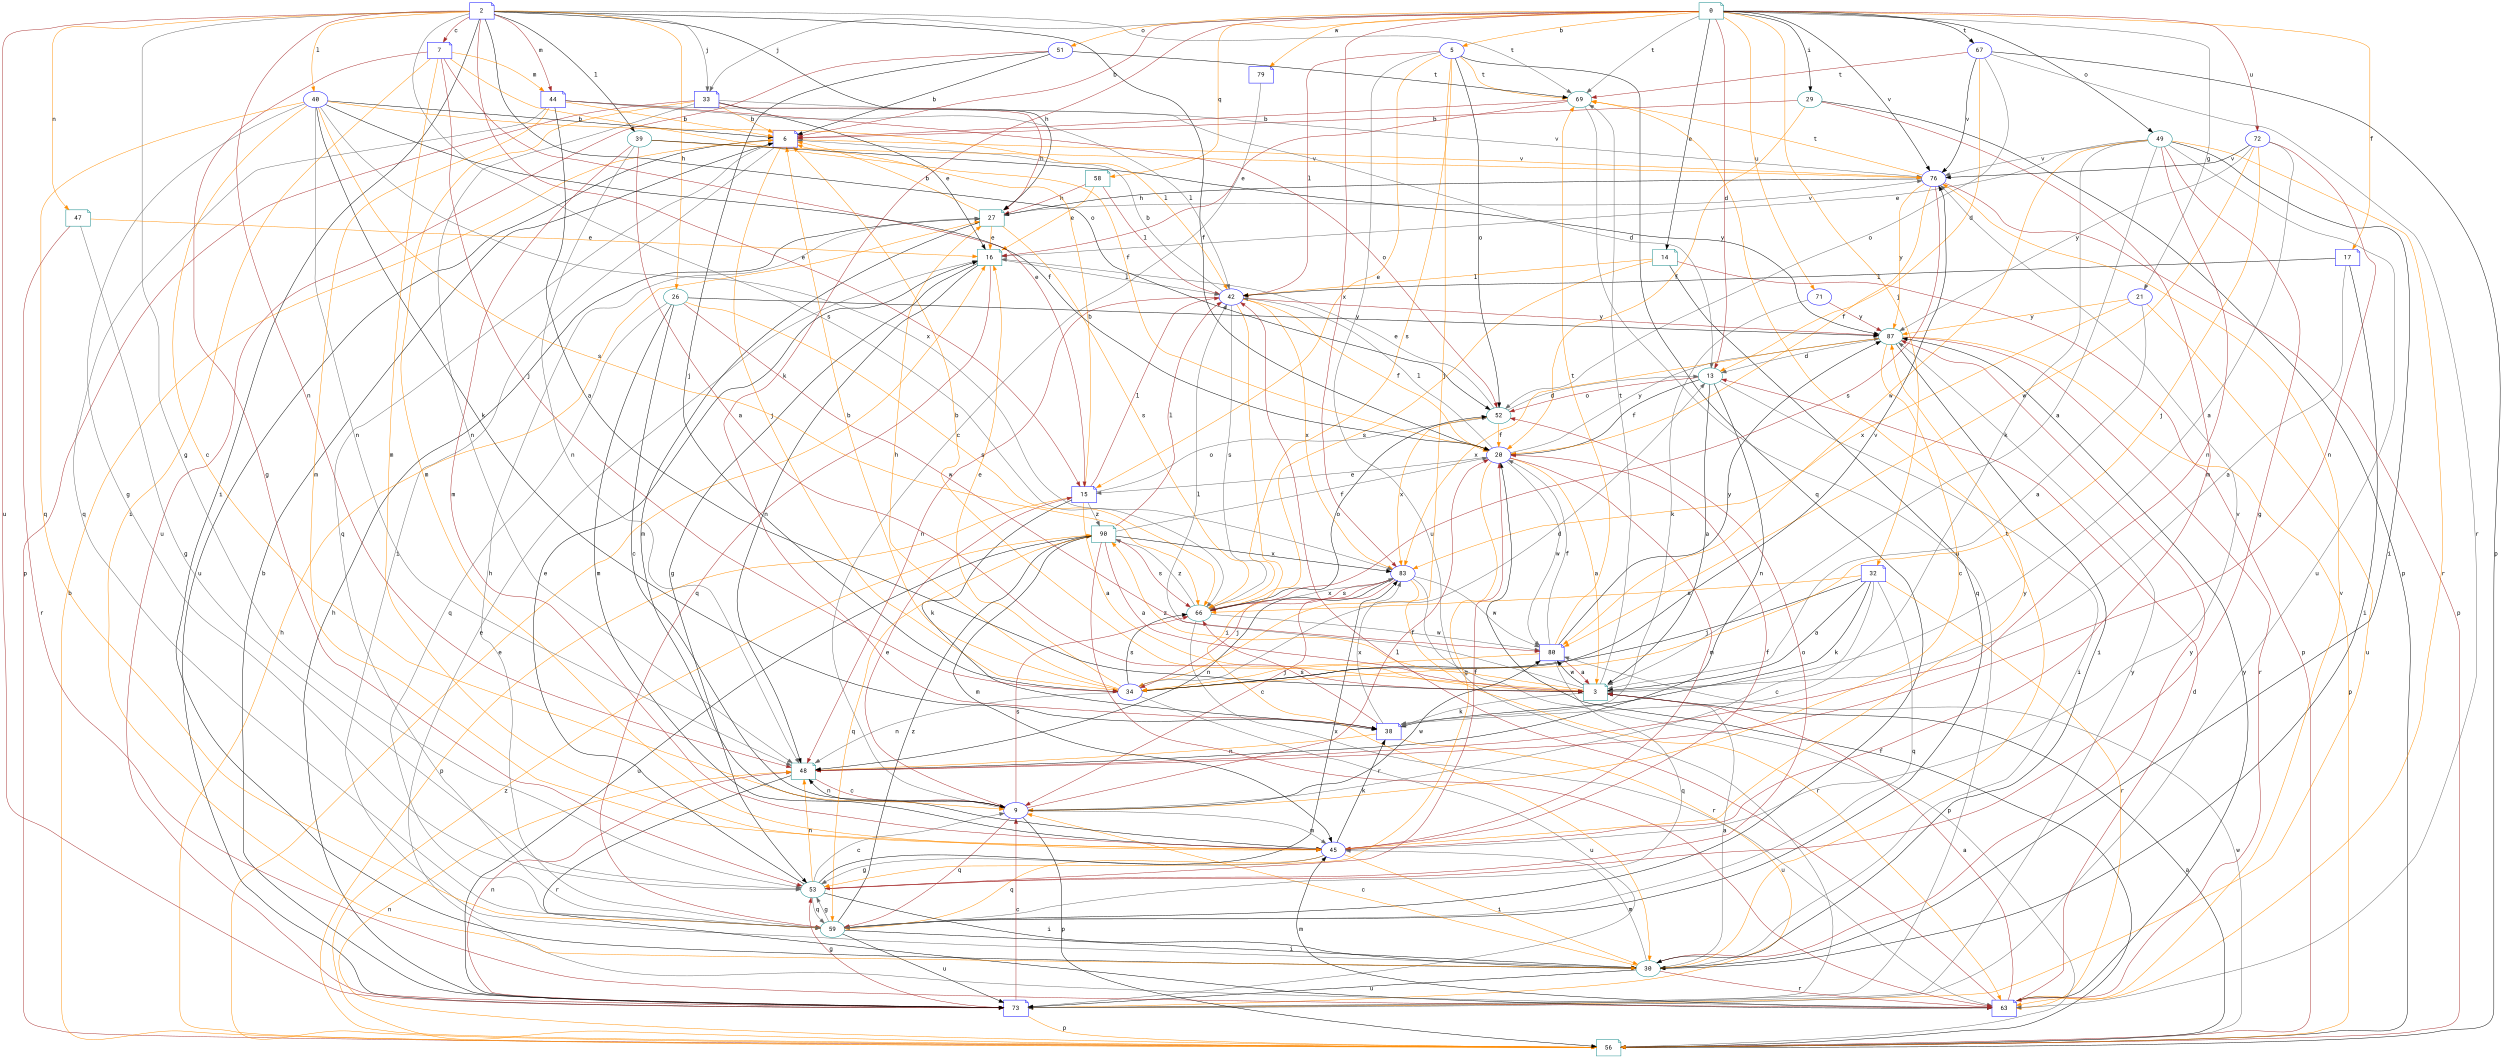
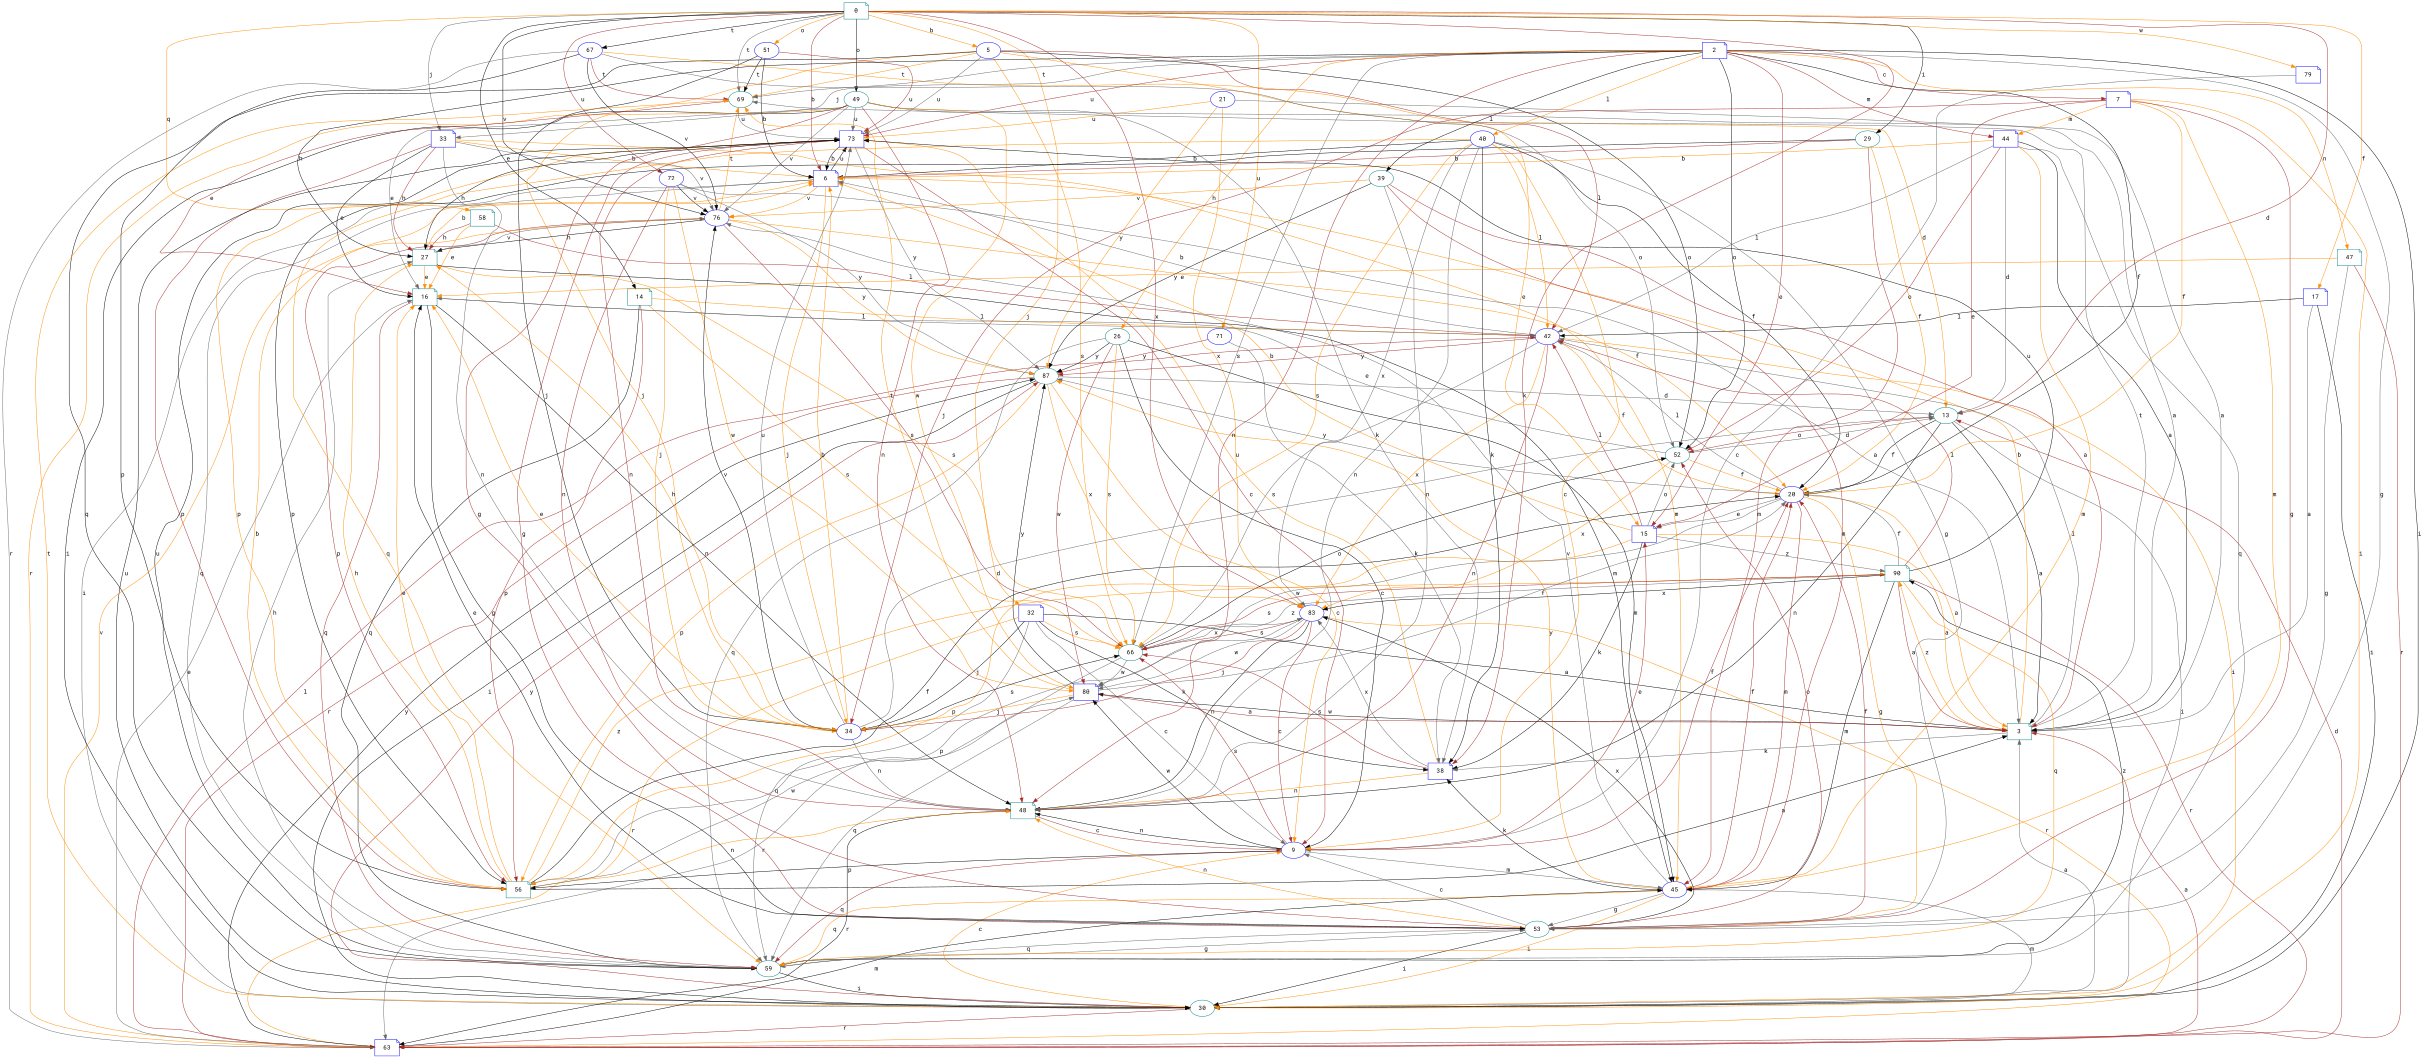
edge "0" -> "21": removed, label "g"
edge "69" -> "6": removed, label "b"
